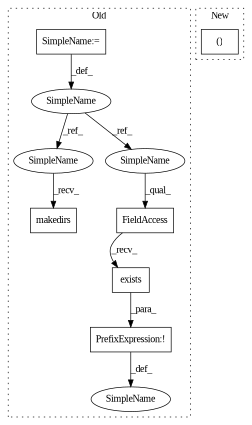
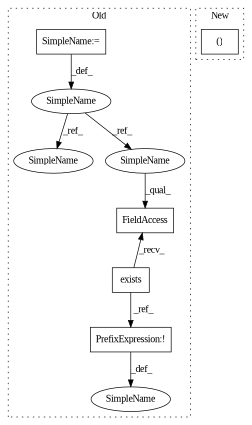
node "makedirs": removed
edge "FieldAccess" -> "exists": reversed
edge "exists" -> "PrefixExpression:!": label "_para_" -> "_ref_"
